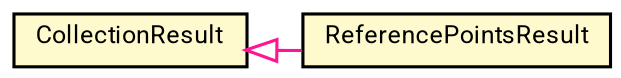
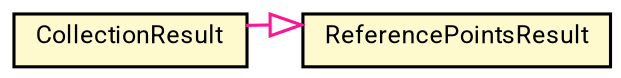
edge "ReferencePointsResult" -> "CollectionResult": reversed
